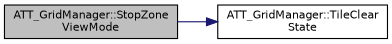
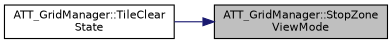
edge "ATT_GridManager::StopZone ViewMode" -> "ATT_GridManager::TileClear State": reversed
